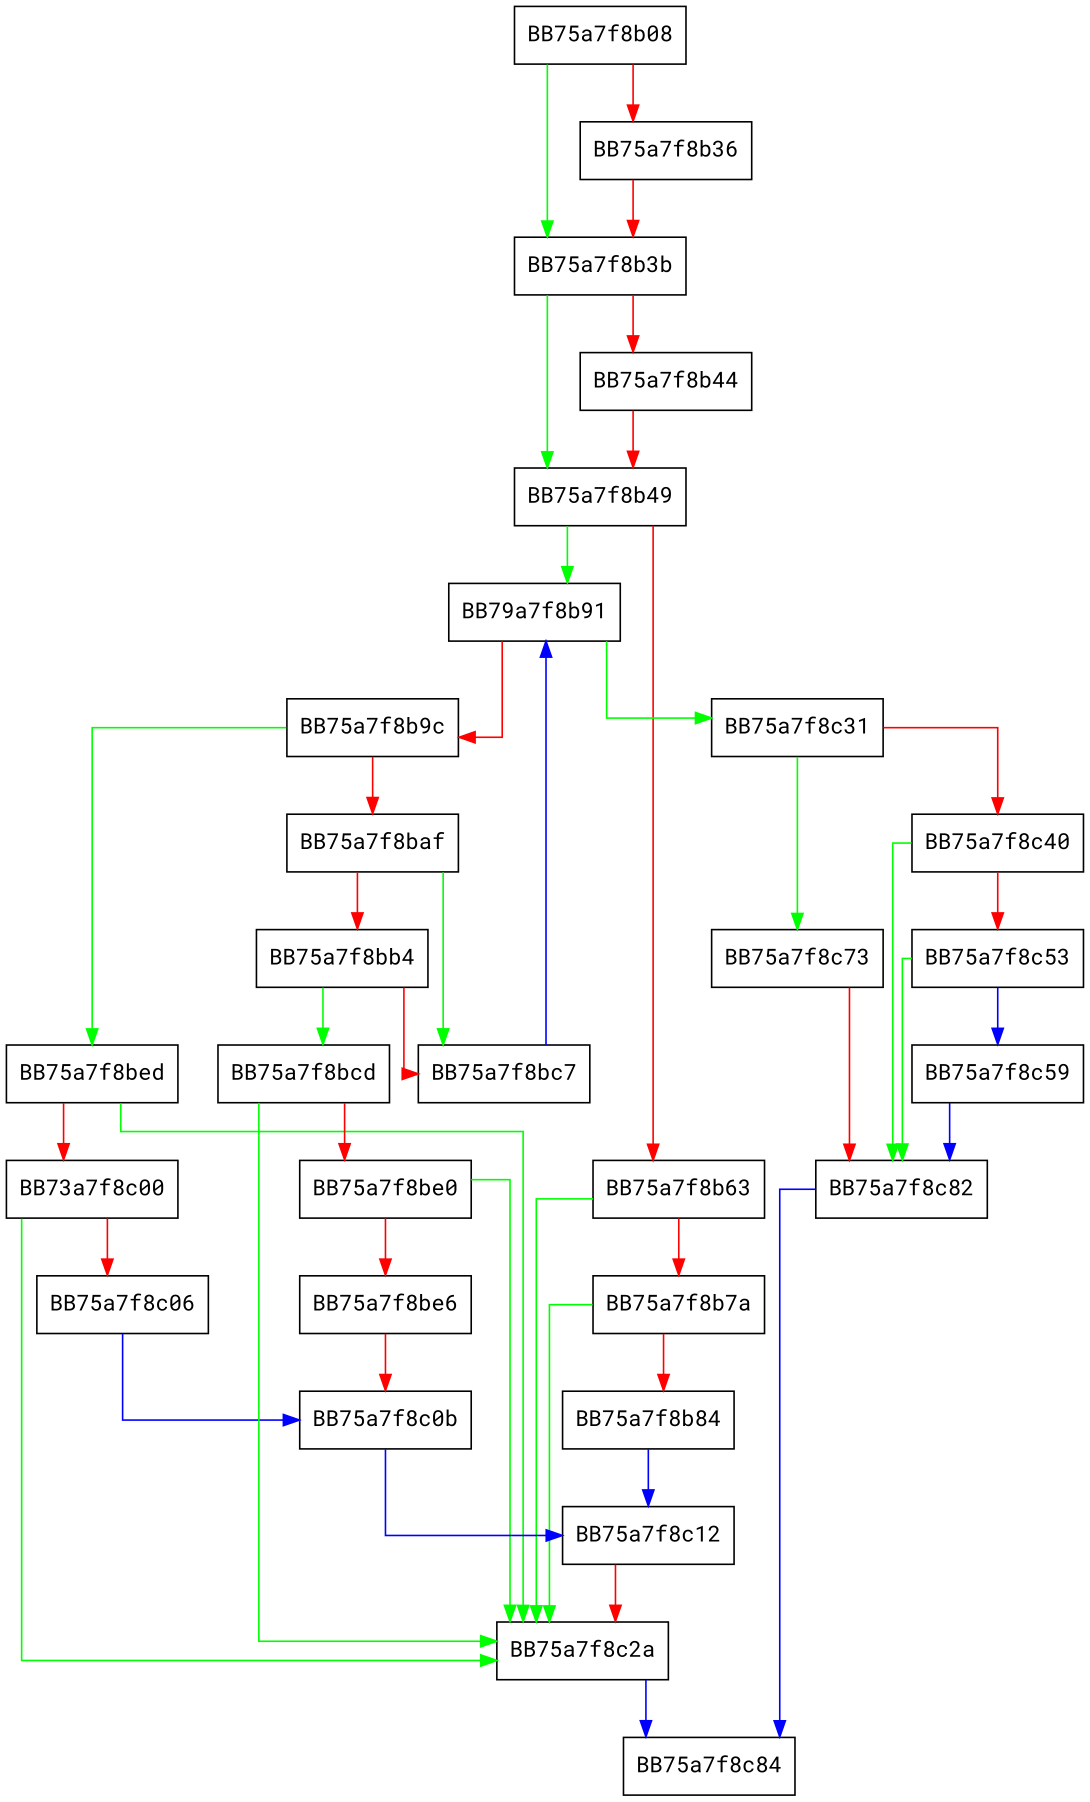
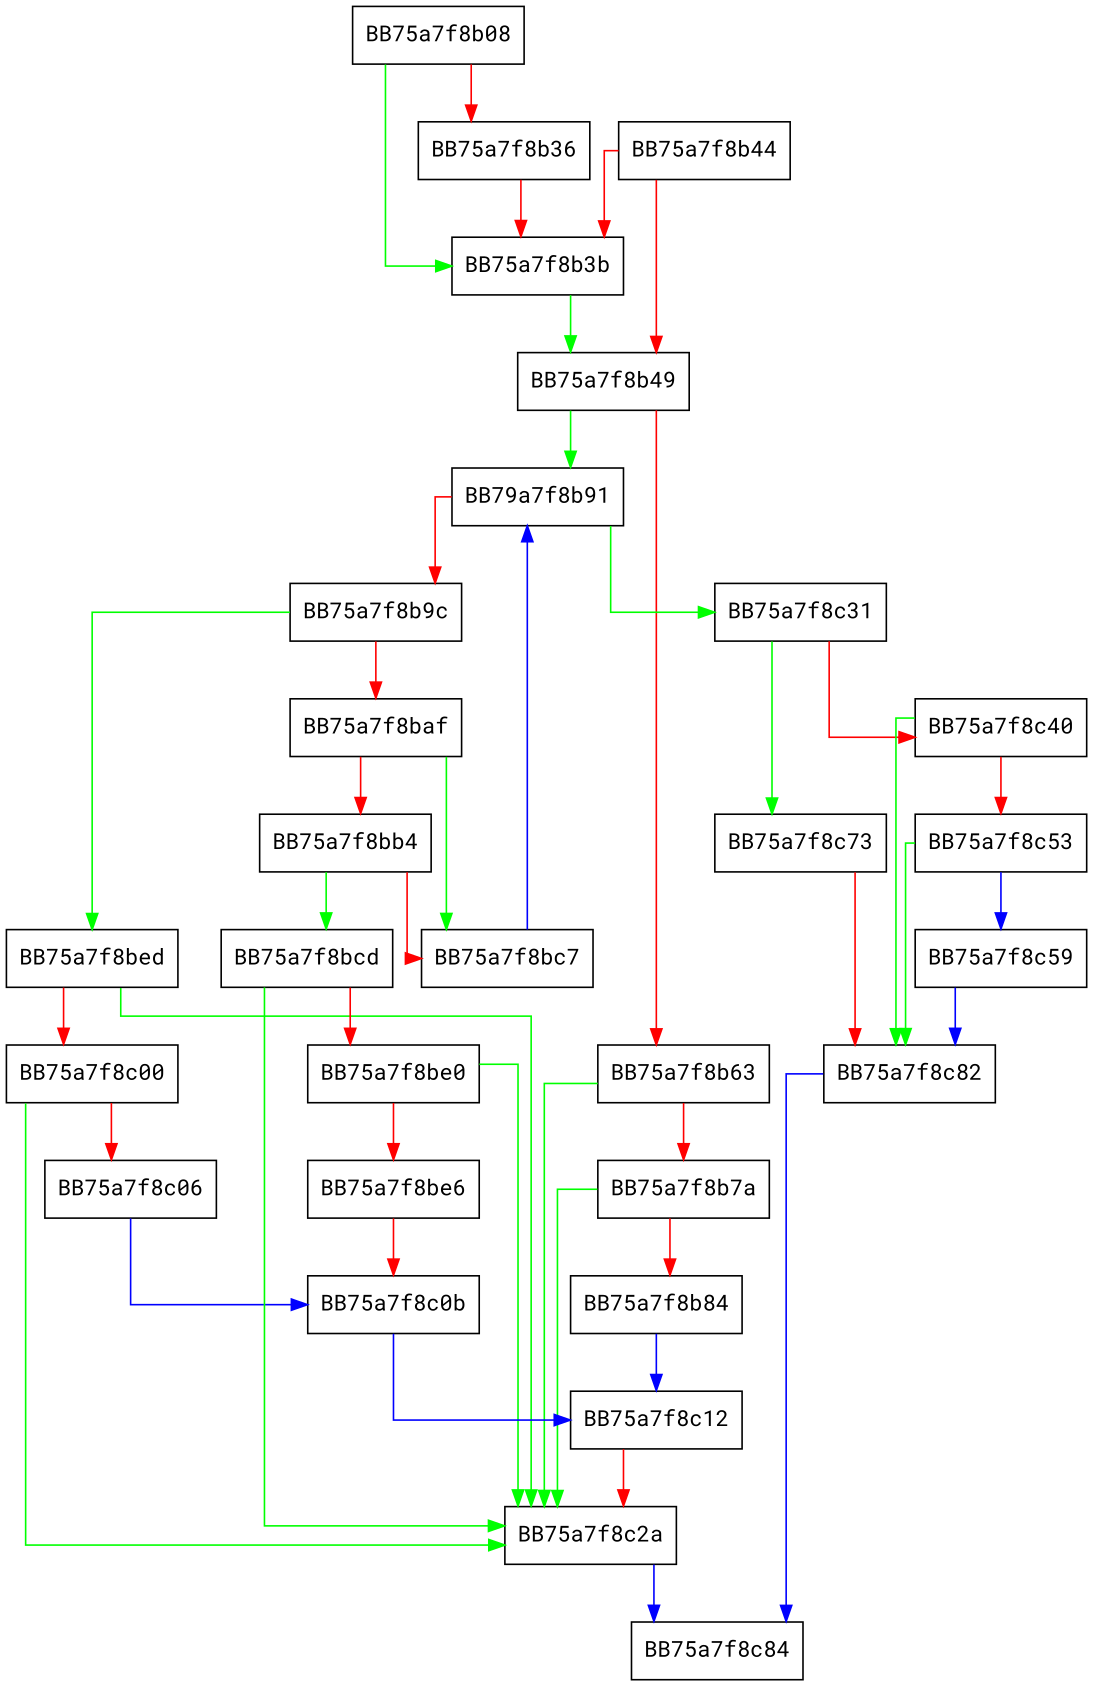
edge "BB75a7f8b3b" -> "BB75a7f8b44": reversed
node "BB73a7f8c00": label "BB73a7f8c00" -> "BB75a7f8c00"
